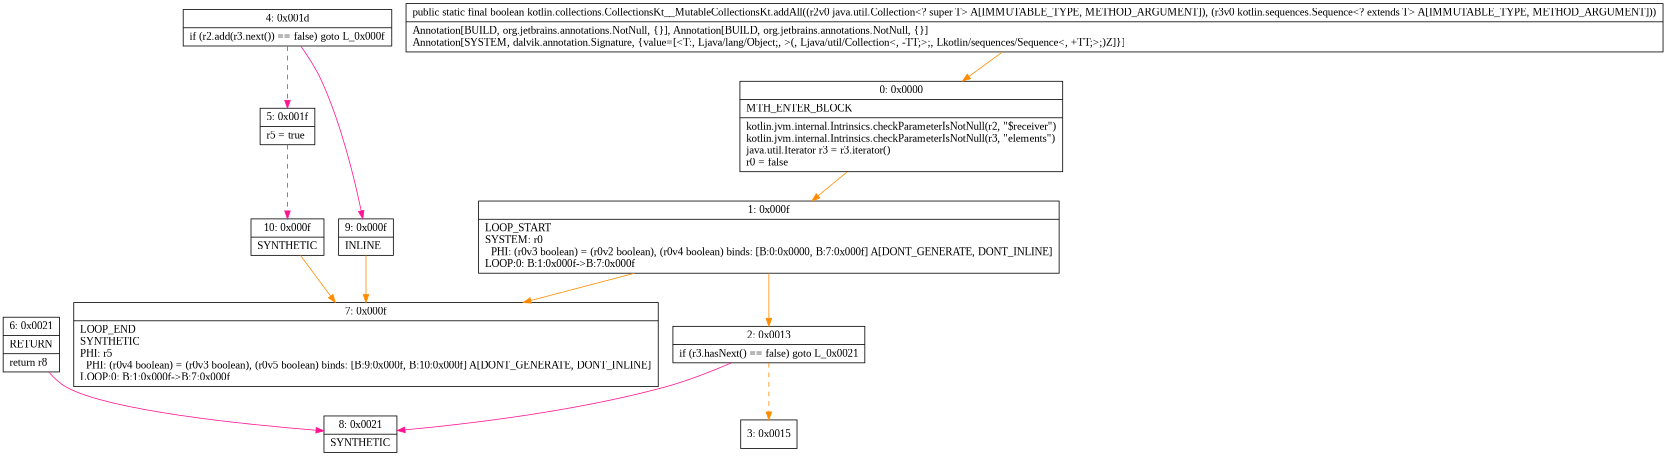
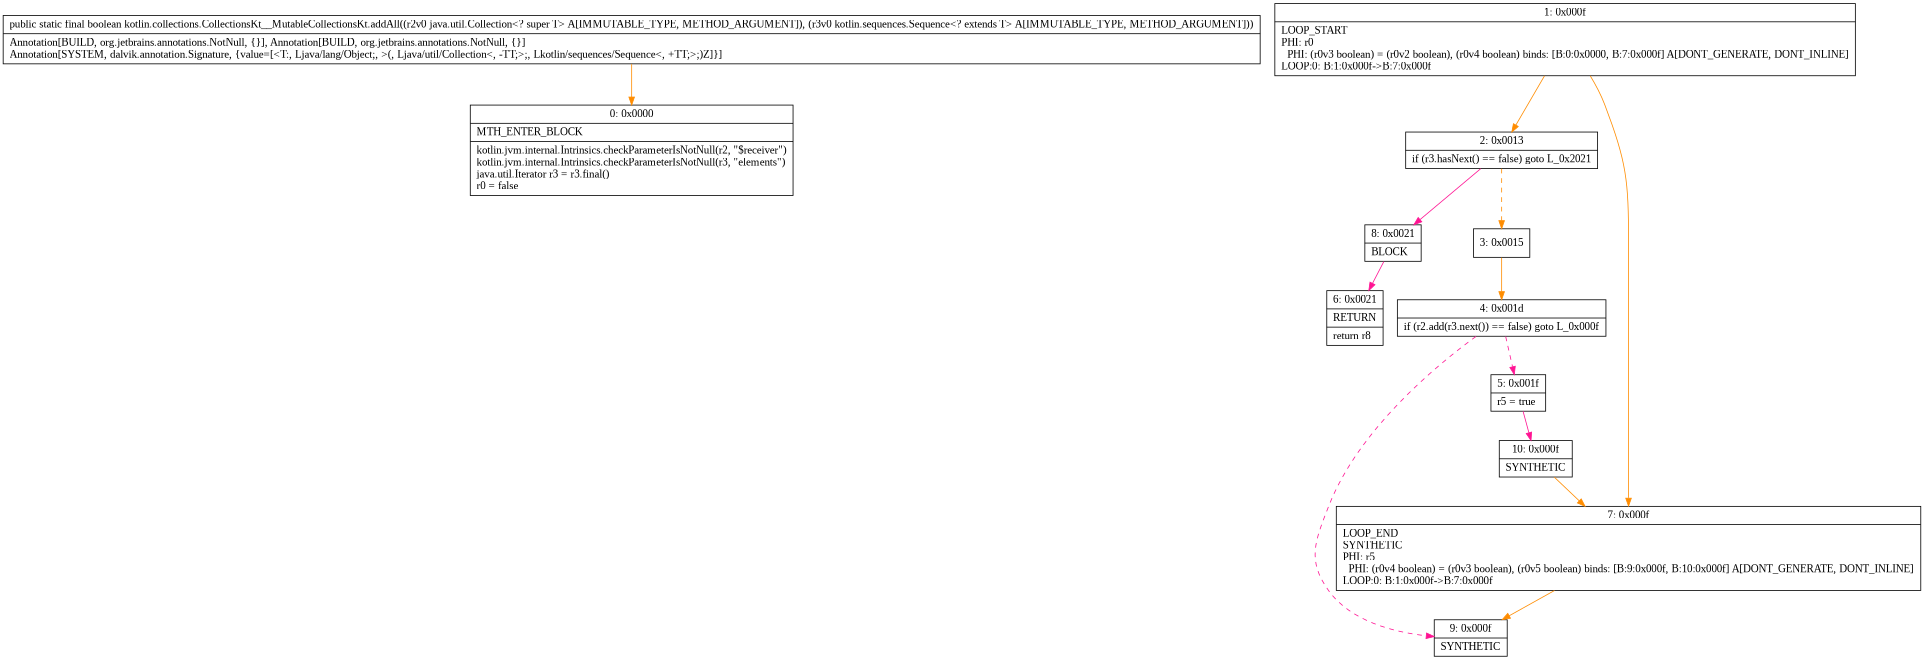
edge "4: 0x001d" -> "9: 0x000f": style solid -> dashed
node "0: 0x0000": text "java.util.Iterator r3 = r3.iterator()" -> "java.util.Iterator r3 = r3.final()"
edge "5: 0x001f" -> "10: 0x000f": style dashed -> solid
edge "0: 0x0000" -> "1: 0x000f": removed
node "1: 0x000f": text "SYSTEM: r0" -> "PHI: r0"
node "9: 0x000f": text "INLINE" -> "SYNTHETIC"
edge "9: 0x000f" -> "7: 0x000f": reversed
edge "3: 0x0015" -> "4: 0x001d": added
node "2: 0x0013": text "if (r3.hasNext() == false) goto L_0x0021" -> "if (r3.hasNext() == false) goto L_0x2021"
edge "6: 0x0021" -> "8: 0x0021": reversed
node "8: 0x0021": text "SYNTHETIC" -> "BLOCK"
